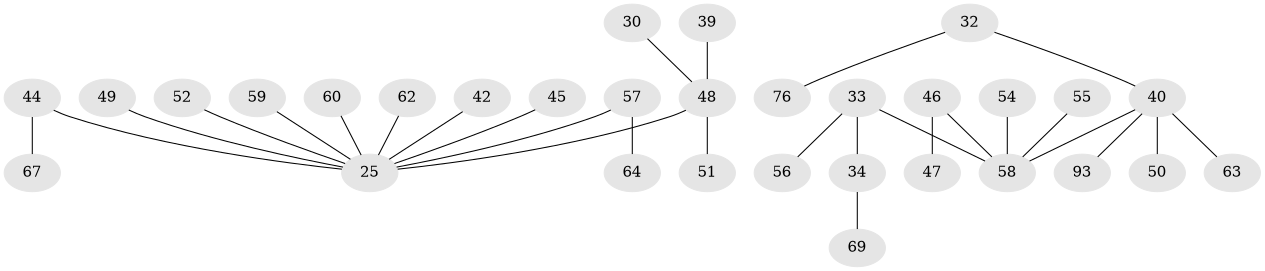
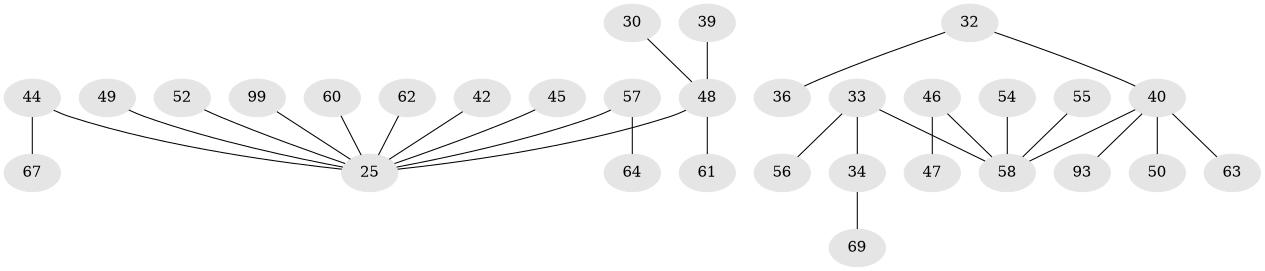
node "59": label "59" -> "99"
node "76": label "76" -> "36"
node "51": label "51" -> "61"
